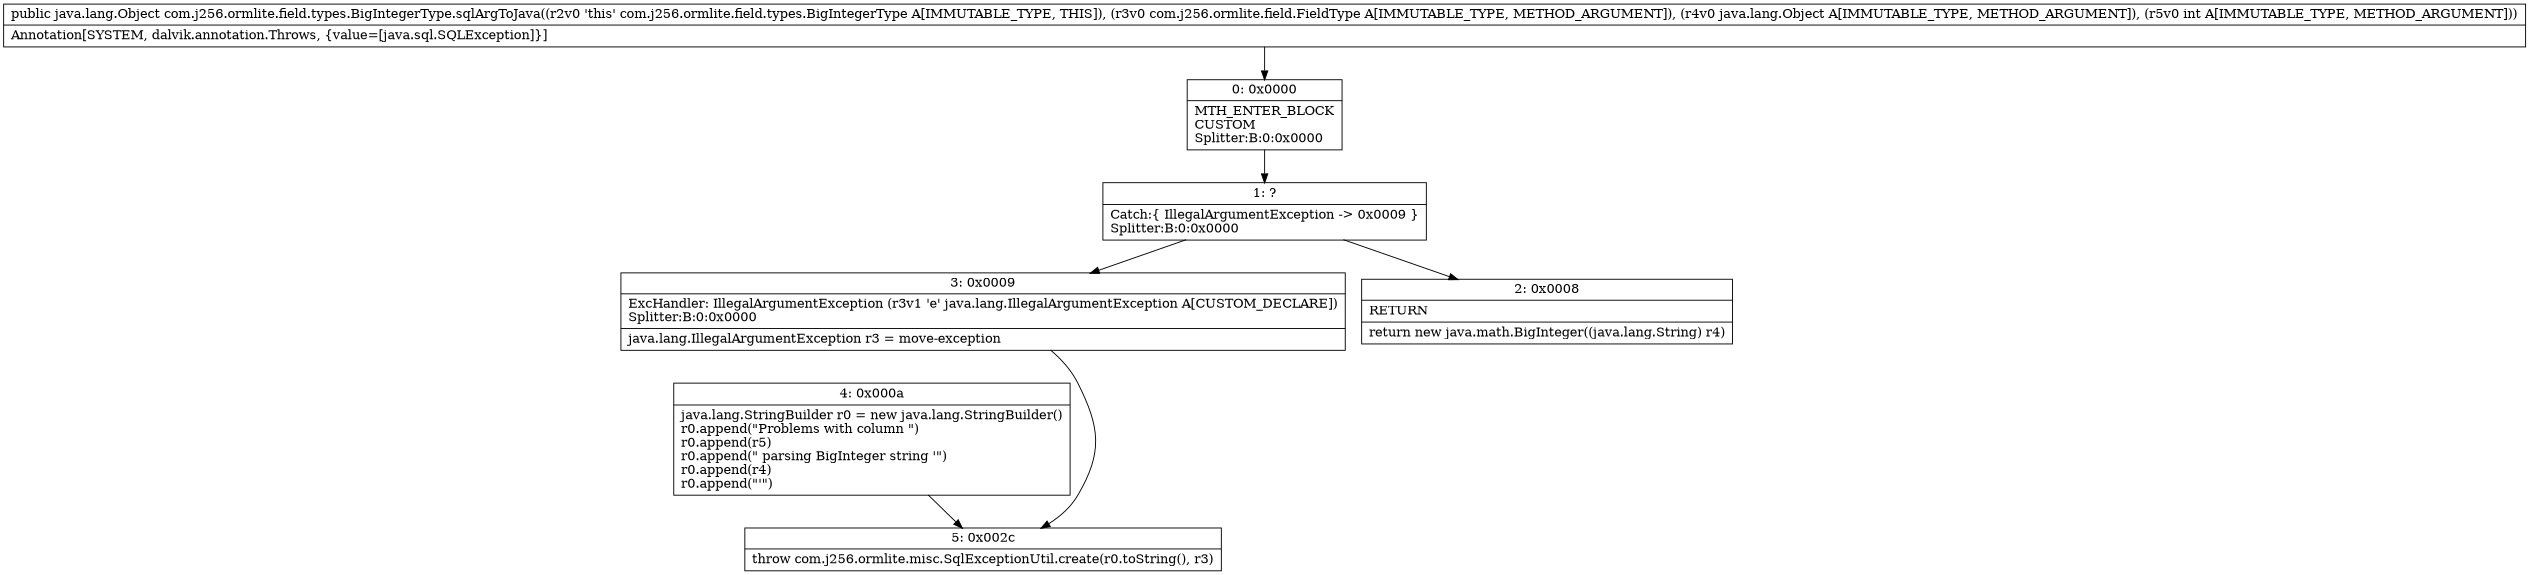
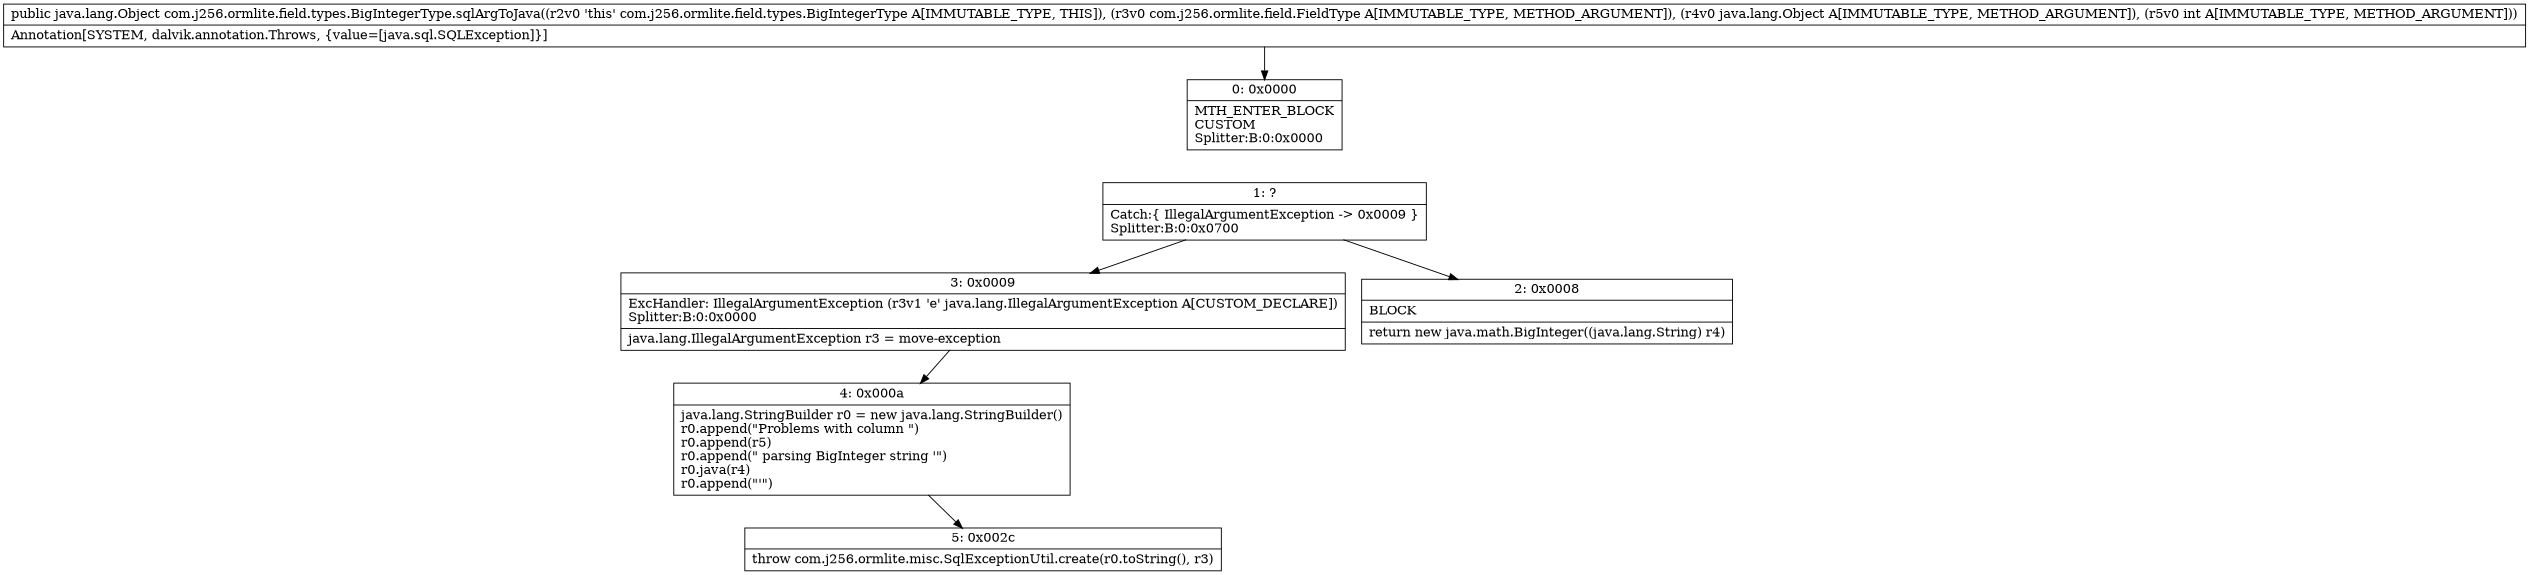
edge "0: 0x0000" -> "1: ?": removed
node "1: ?": text "Splitter:B:0:0x0000" -> "Splitter:B:0:0x0700"
node "2: 0x0008": text "RETURN" -> "BLOCK"
edge "3: 0x0009" -> "5: 0x002c": now "3: 0x0009" -> "4: 0x000a"
node "4: 0x000a": text "r0.append(r4)" -> "r0.java(r4)"
